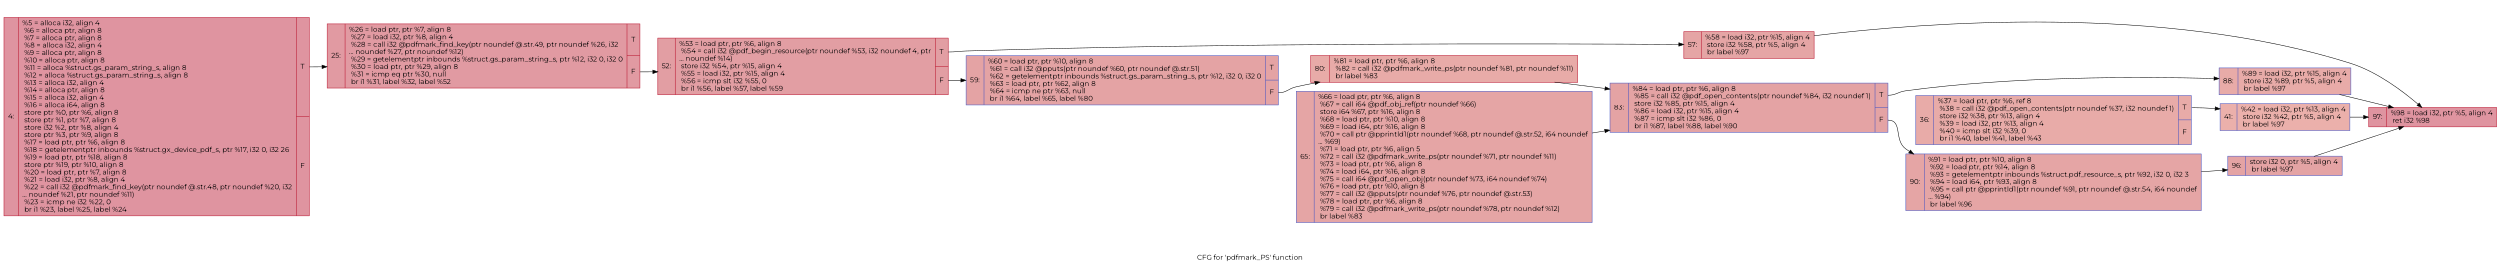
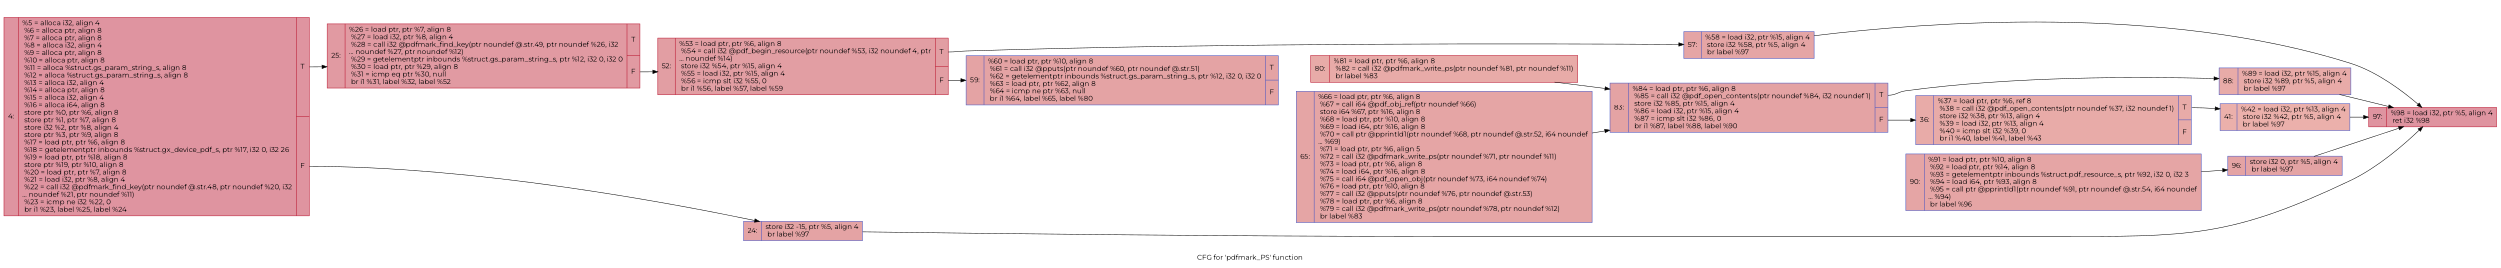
node "57:": color #b70d28ff -> #3d50c3ff
edge "59:" -> "80:": removed
edge "83:" -> "90:": now "83:" -> "36:"
node "24:": added
